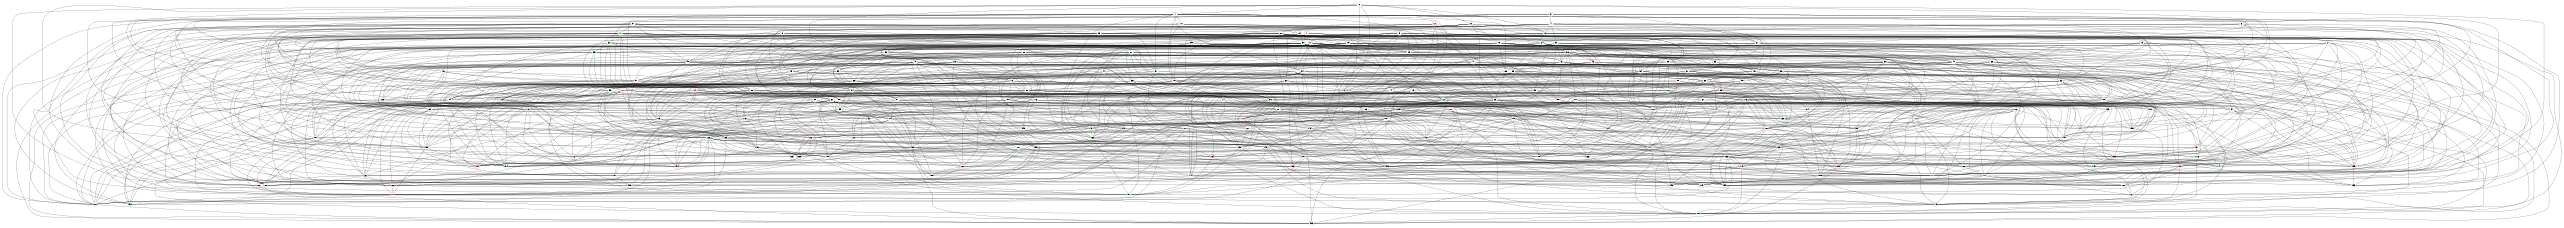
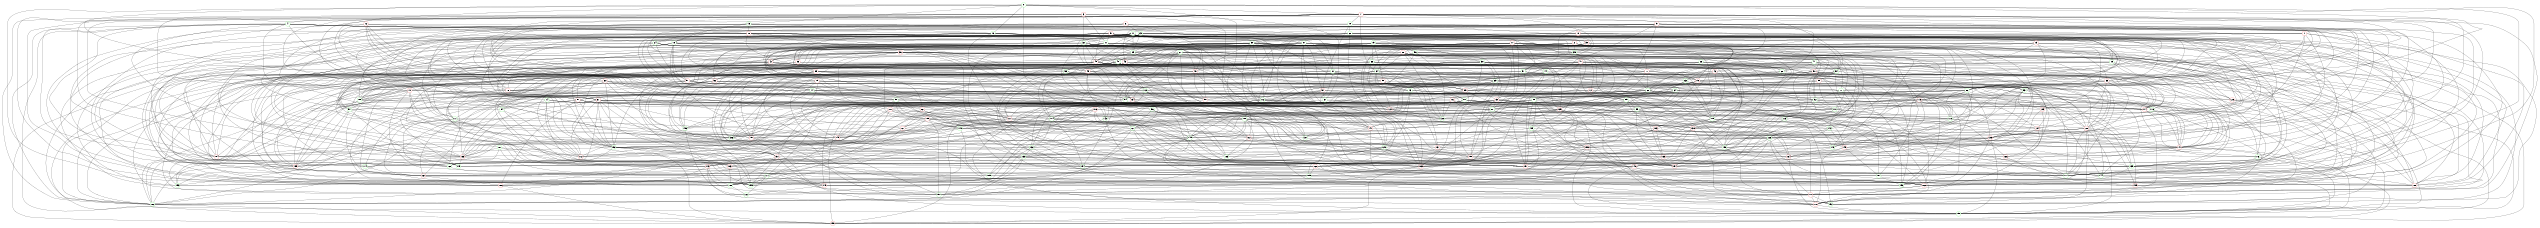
edge "9" -- "197": removed
